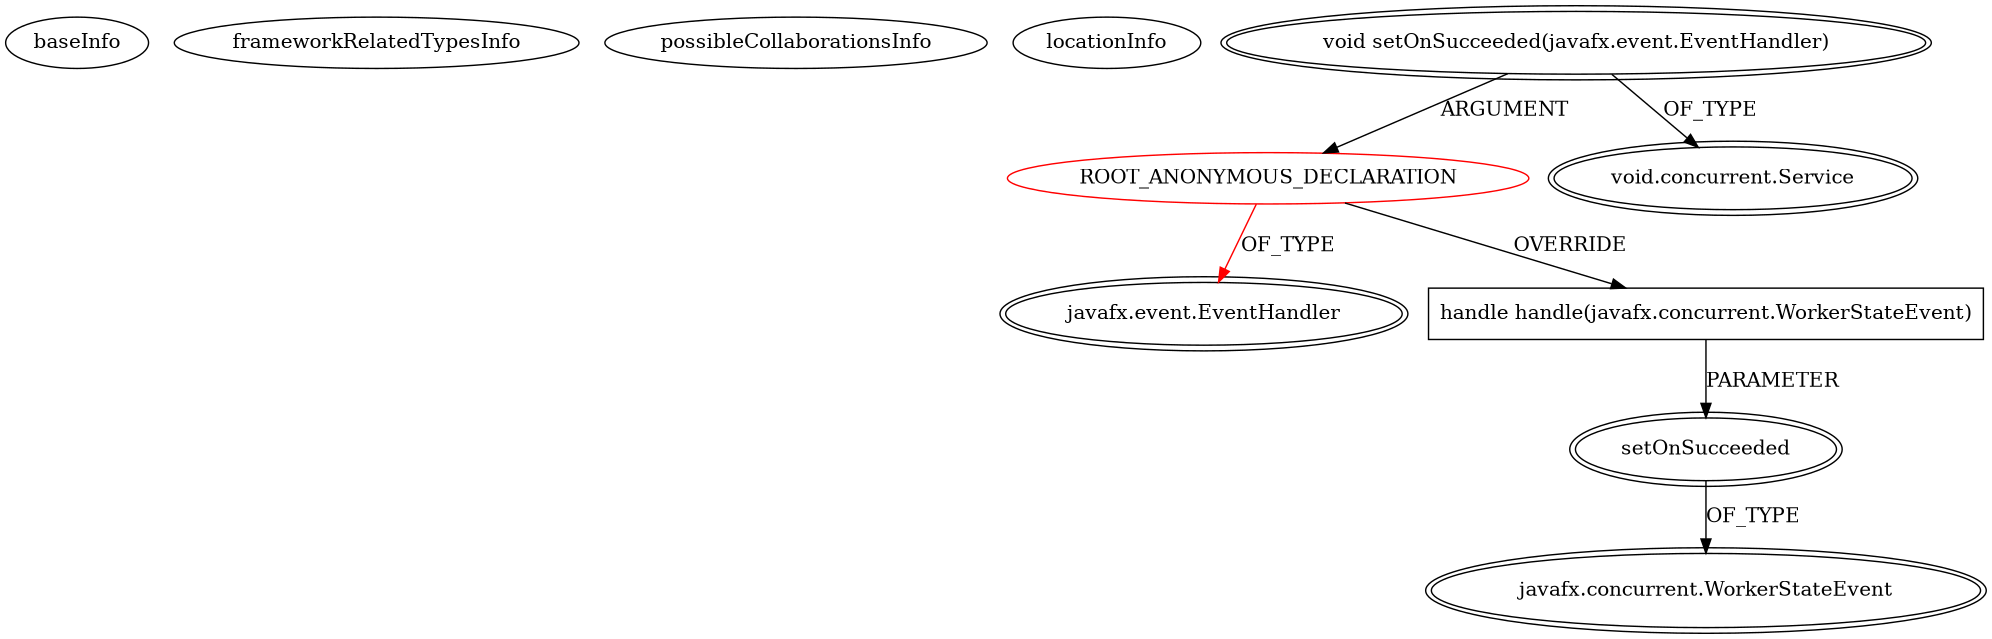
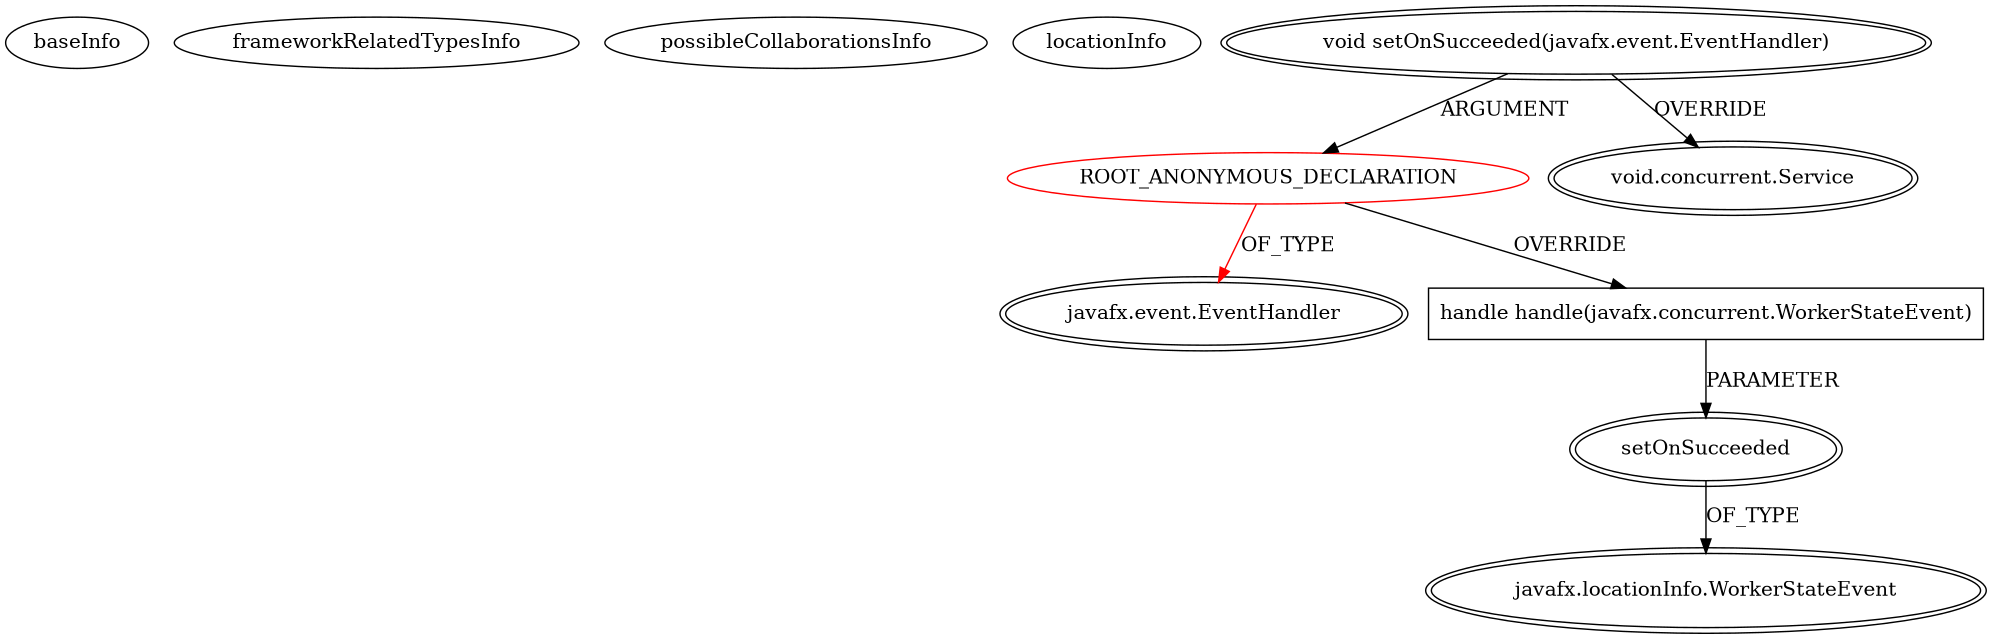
edge "void setOnSucceeded(javafx.event.EventHandler)" -> "void.concurrent.Service": label "OF_TYPE" -> "OVERRIDE"
node "javafx.concurrent.WorkerStateEvent": label "javafx.concurrent.WorkerStateEvent" -> "javafx.locationInfo.WorkerStateEvent"
